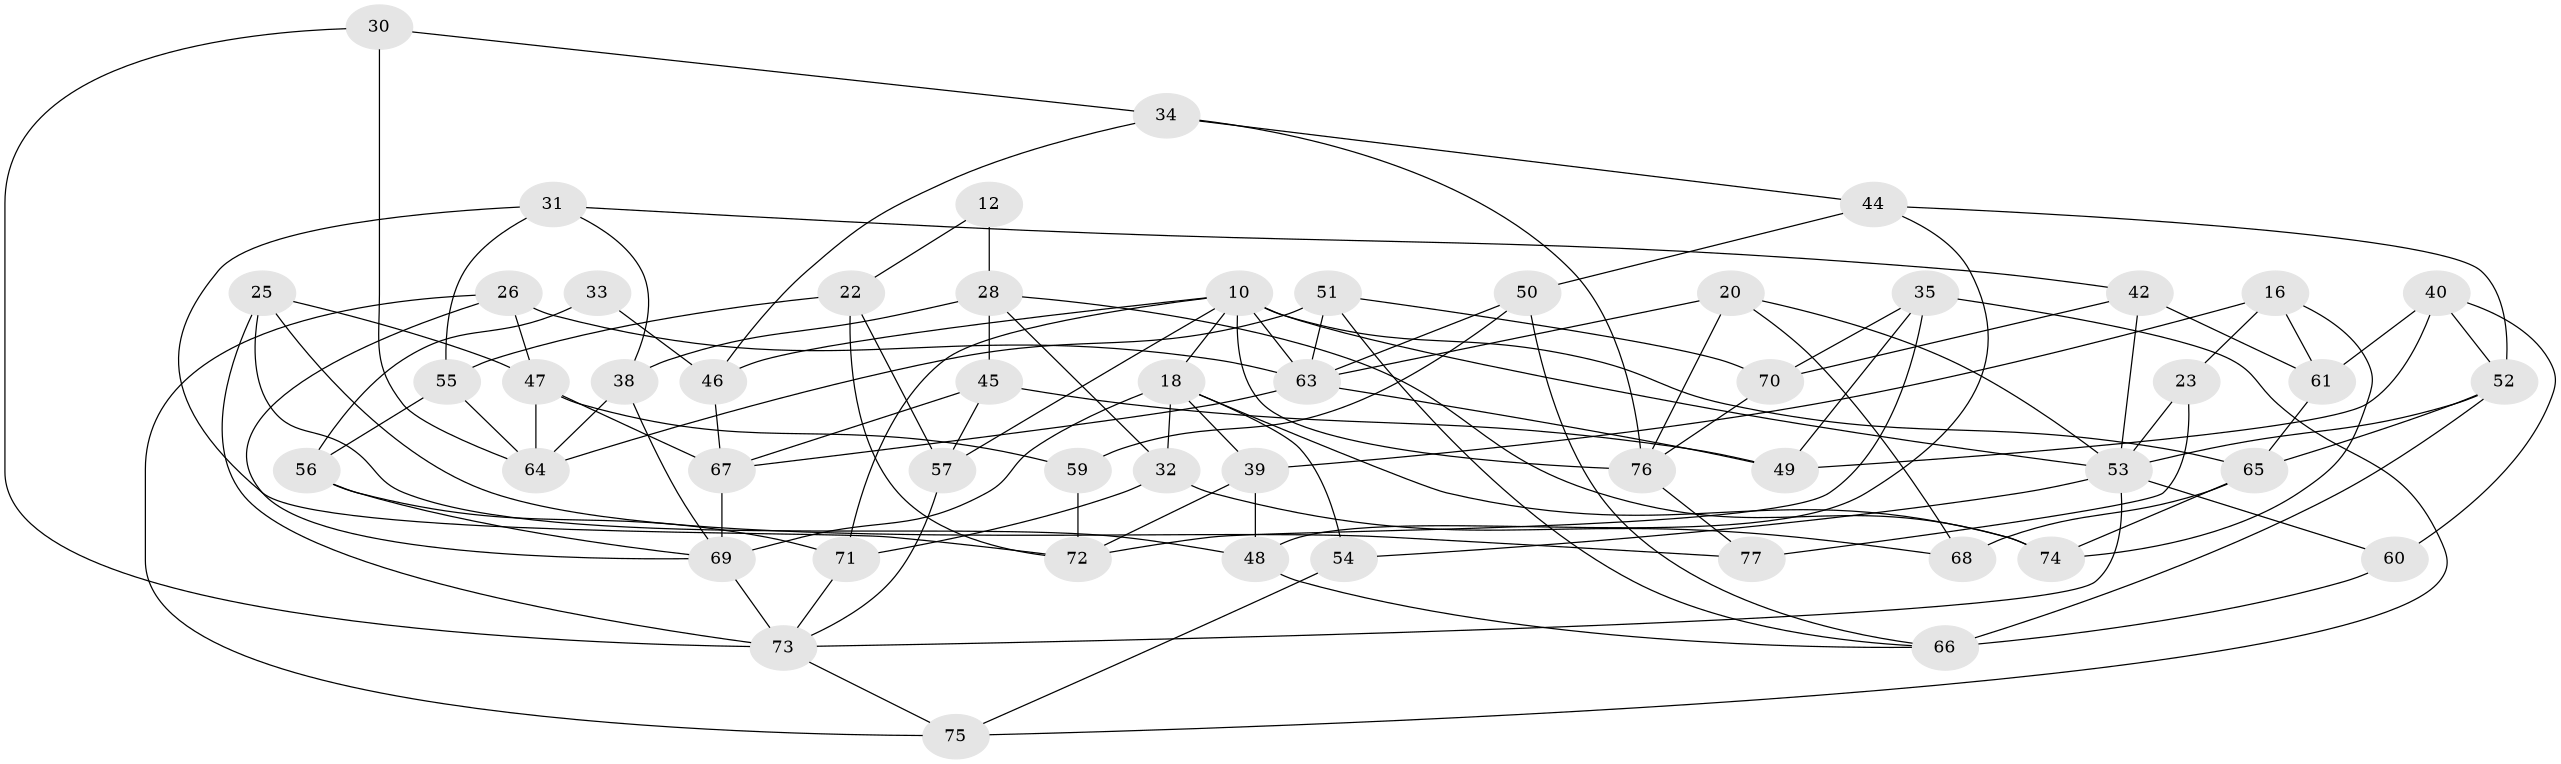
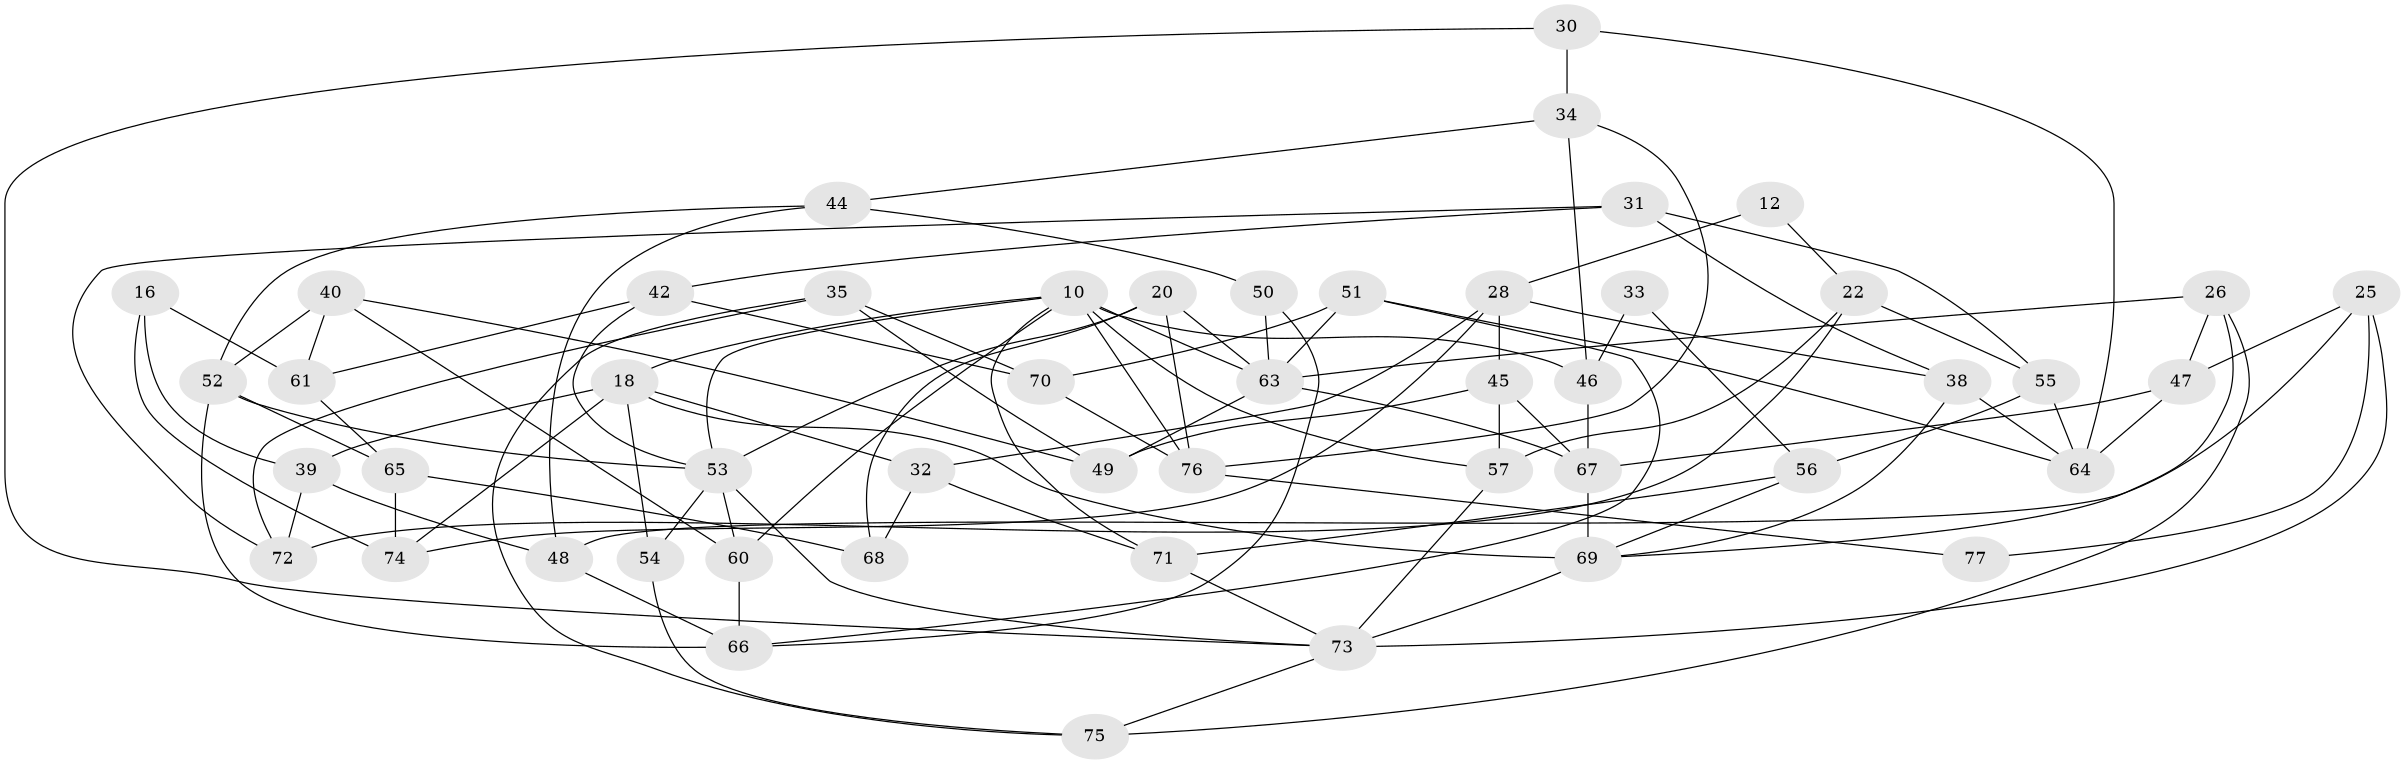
node "23": removed
edge "10" -- "65": now "10" -- "60"
node "59": removed
